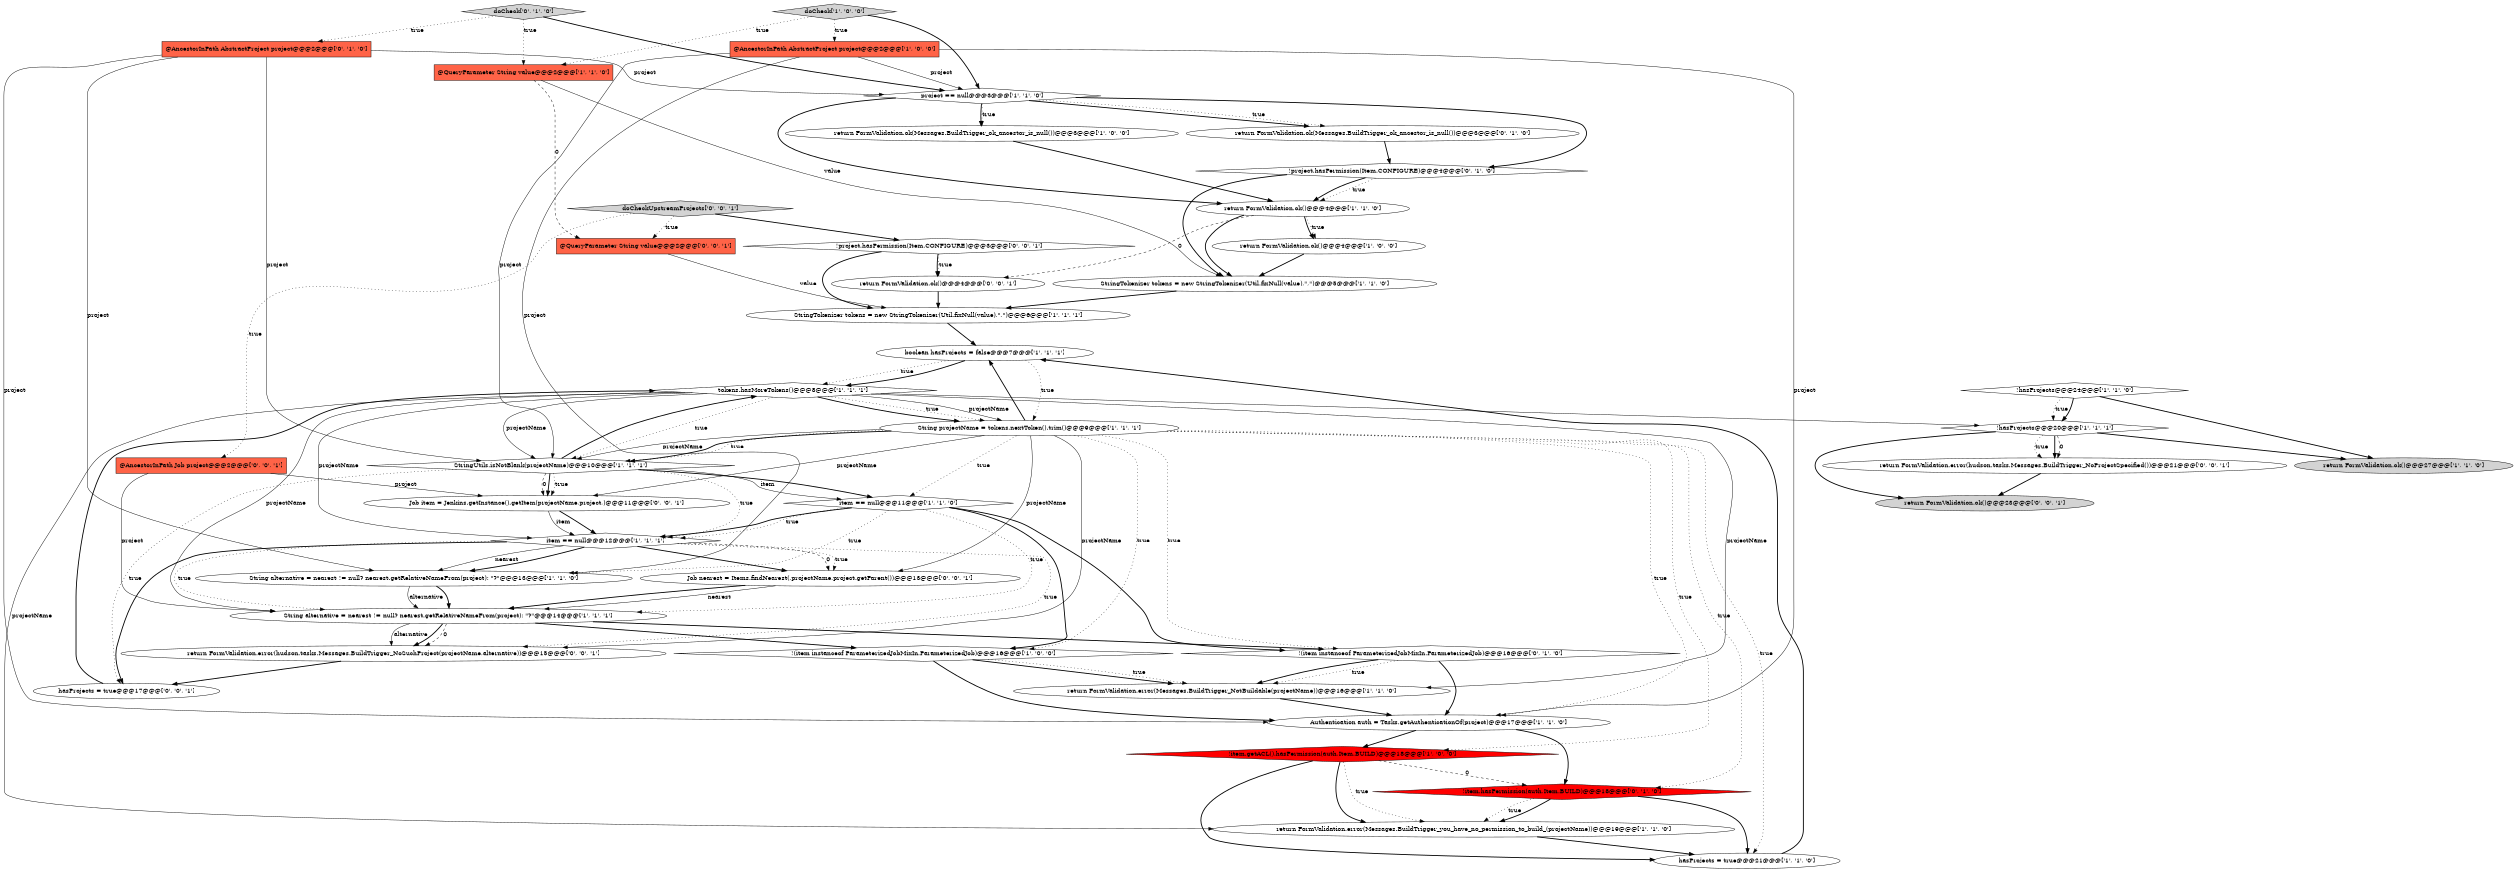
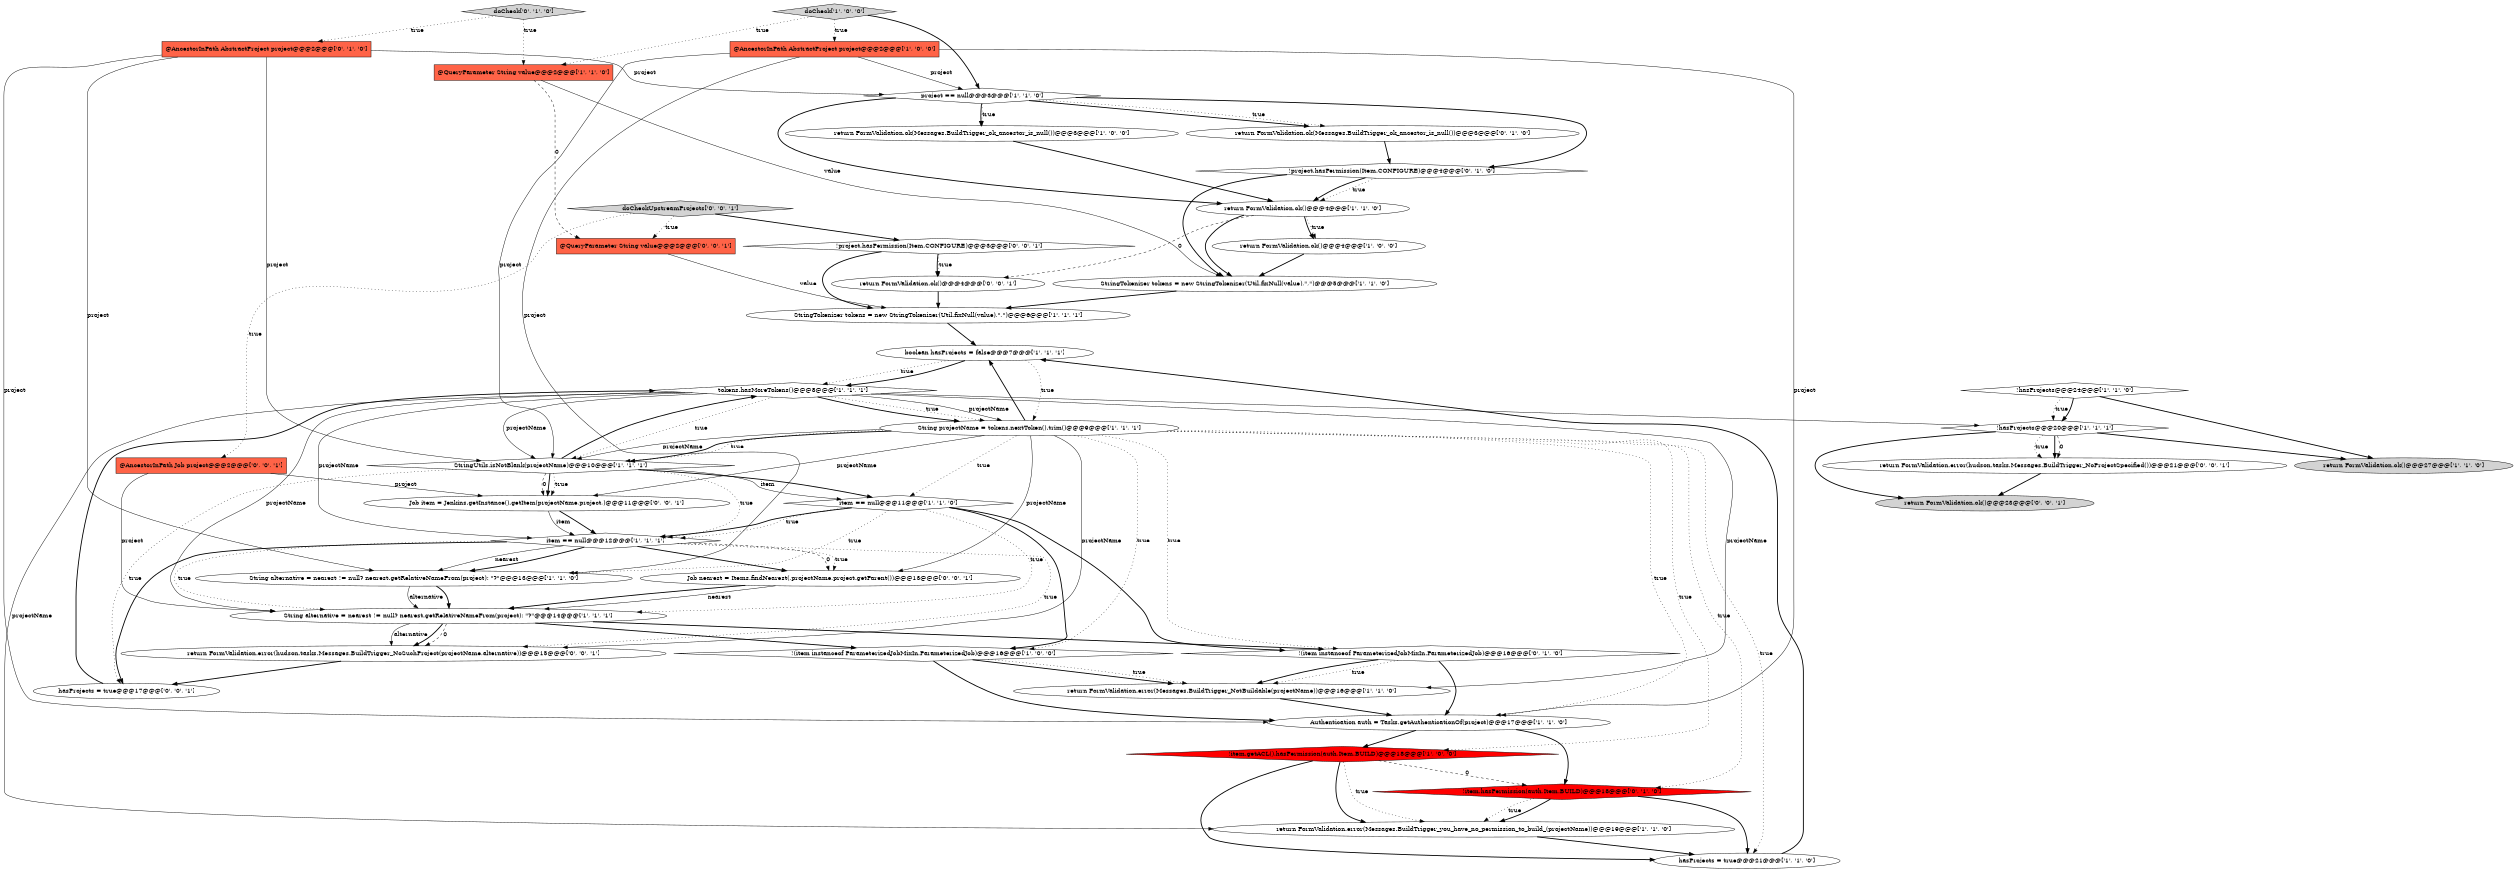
edge "doCheck['0', '1', '0']" -> "project == null@@@3@@@['1', '1', '0']": removed
